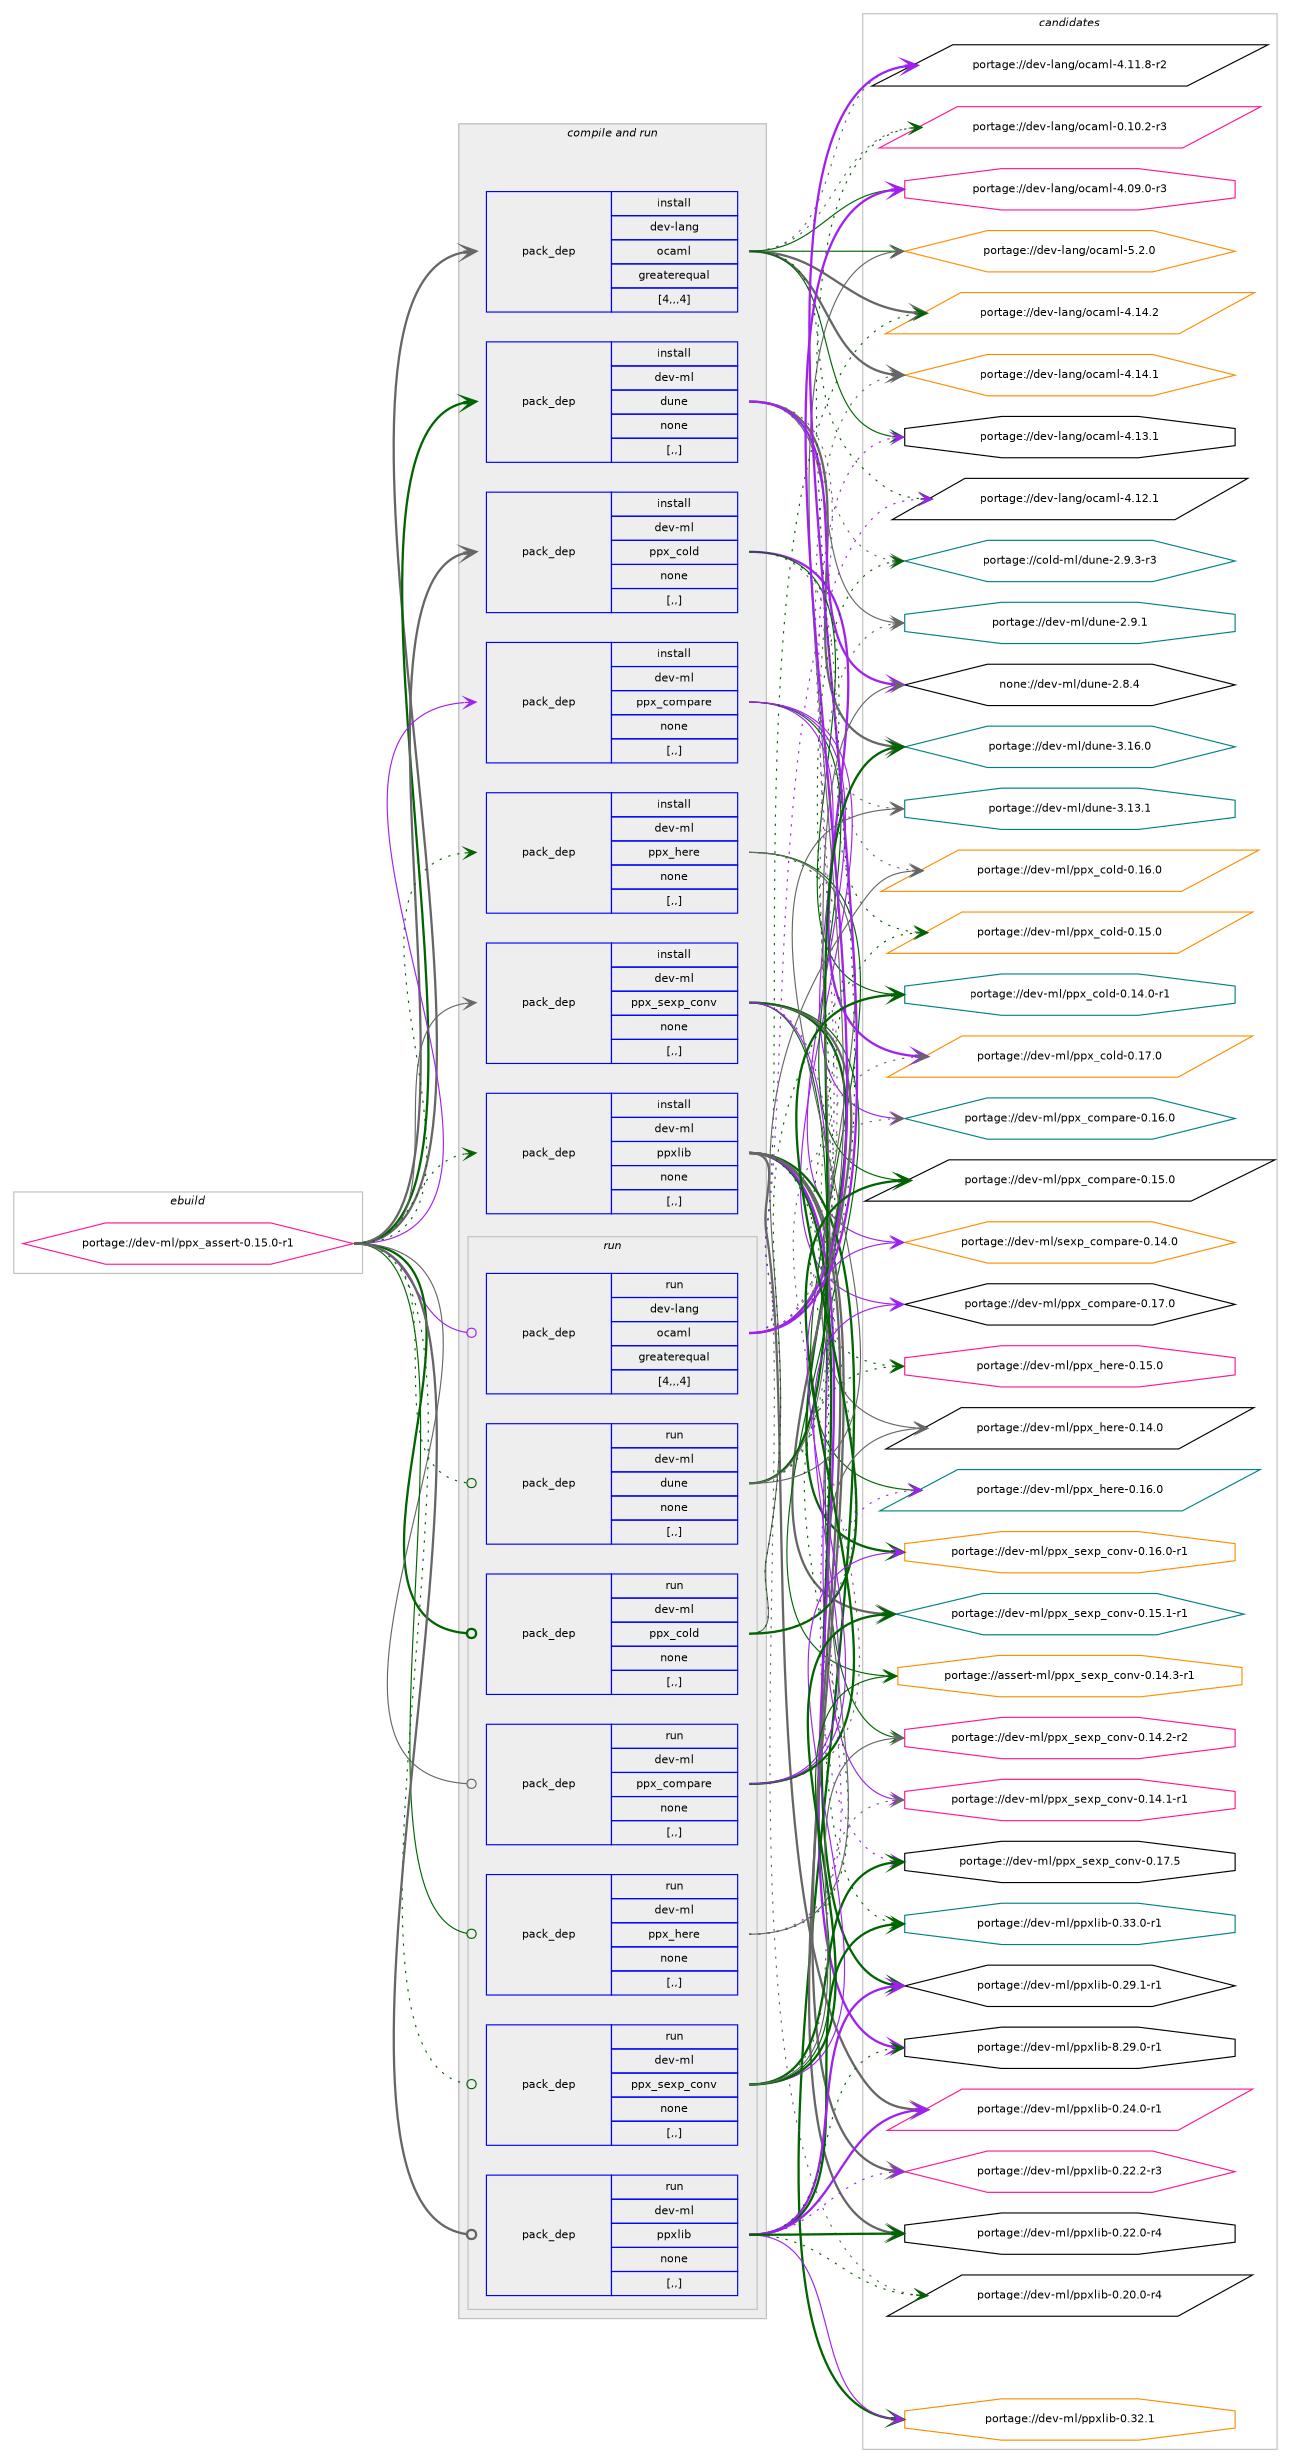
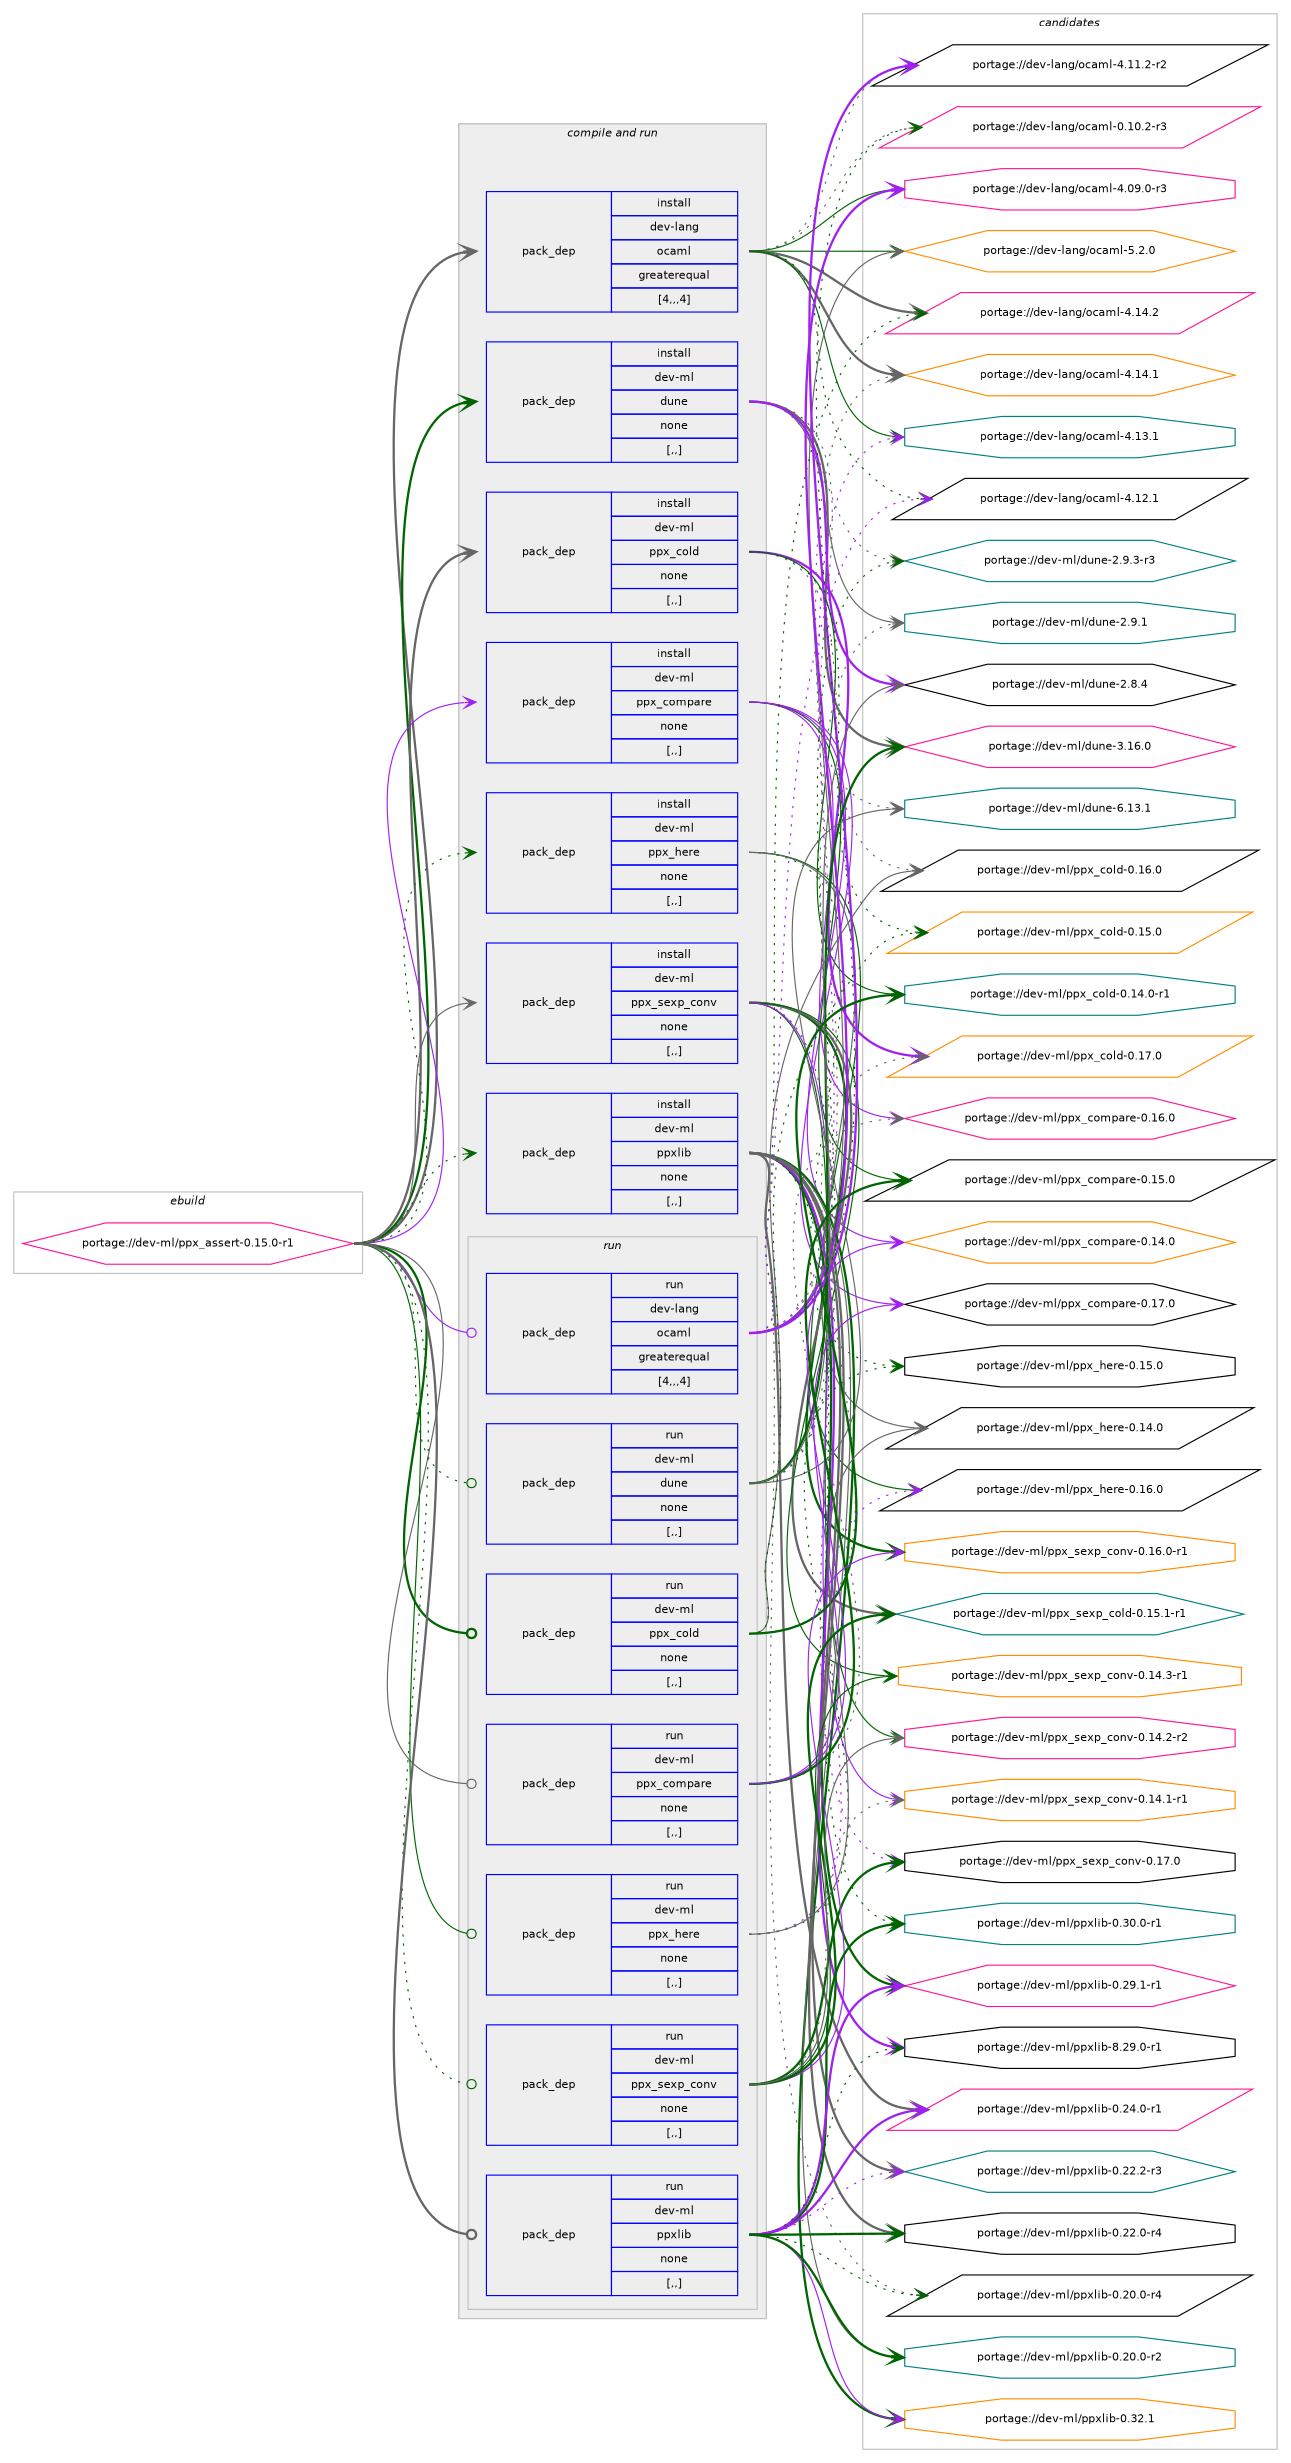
node "portage://dev-lang/ocaml-4.11.8-r2": label "portage://dev-lang/ocaml-4.11.8-r2" -> "portage://dev-lang/ocaml-4.11.2-r2"
node "portage://dev-lang/ocaml-4.14.2": color darkorange -> deeppink
node "portage://dev-lang/ocaml-4.13.1": color black -> teal
node "portage://cold-ml/dune-2.9.3-r3": label "portage://cold-ml/dune-2.9.3-r3" -> "portage://dev-ml/dune-2.9.3-r3"
node "none://dev-ml/dune-2.8.4": label "none://dev-ml/dune-2.8.4" -> "portage://dev-ml/dune-2.8.4"
node "portage://dev-ml/dune-3.16.0": color teal -> deeppink
node "portage://dev-ml/dune-3.13.1": label "portage://dev-ml/dune-3.13.1" -> "portage://dev-ml/dune-6.13.1"
node "portage://dev-ml/ppx_cold-0.16.0": color darkorange -> black
node "portage://dev-ml/ppx_compare-0.16.0": color teal -> deeppink
node "portage://dev-ml/sexp_compare-0.14.0": label "portage://dev-ml/sexp_compare-0.14.0" -> "portage://dev-ml/ppx_compare-0.14.0"
node "portage://dev-ml/ppx_here-0.15.0": color deeppink -> black
node "portage://dev-ml/ppx_here-0.16.0": color teal -> black
node "portage://dev-ml/ppx_sexp_conv-0.15.1-r1": label "portage://dev-ml/ppx_sexp_conv-0.15.1-r1" -> "portage://dev-ml/ppx_sexp_cold-0.15.1-r1"
node "portage://assert-ml/ppx_sexp_conv-0.14.3-r1": label "portage://assert-ml/ppx_sexp_conv-0.14.3-r1" -> "portage://dev-ml/ppx_sexp_conv-0.14.3-r1"
node "portage://dev-ml/ppx_sexp_conv-0.14.1-r1": color deeppink -> darkorange
node "portage://dev-ml/ppx_sexp_conv-0.17.5": label "portage://dev-ml/ppx_sexp_conv-0.17.5" -> "portage://dev-ml/ppx_sexp_conv-0.17.0"
node "portage://dev-ml/ppxlib-0.33.0-r1": label "portage://dev-ml/ppxlib-0.33.0-r1" -> "portage://dev-ml/ppxlib-0.30.0-r1"
node "portage://dev-ml/ppxlib-0.29.1-r1": color black -> deeppink
node "portage://dev-ml/ppxlib-0.22.2-r3": color deeppink -> teal
node "portage://dev-ml/ppxlib-0.20.0-r2": added
